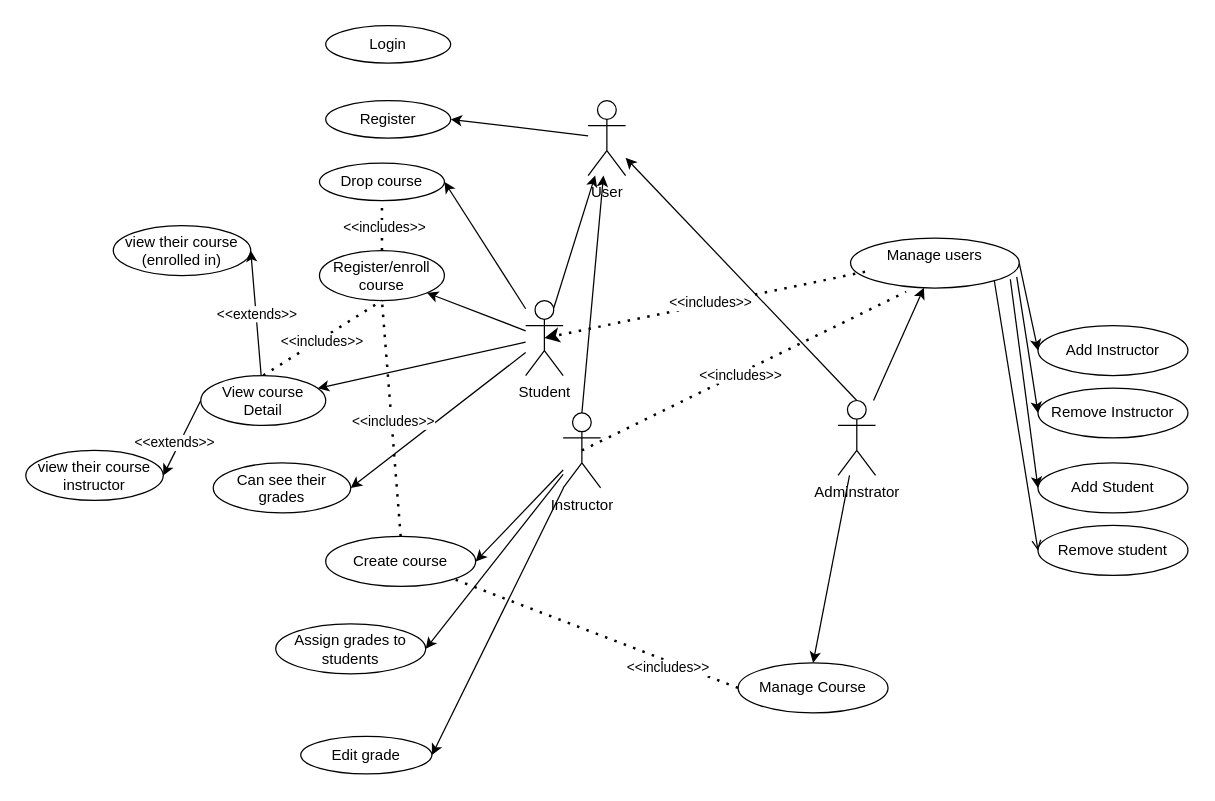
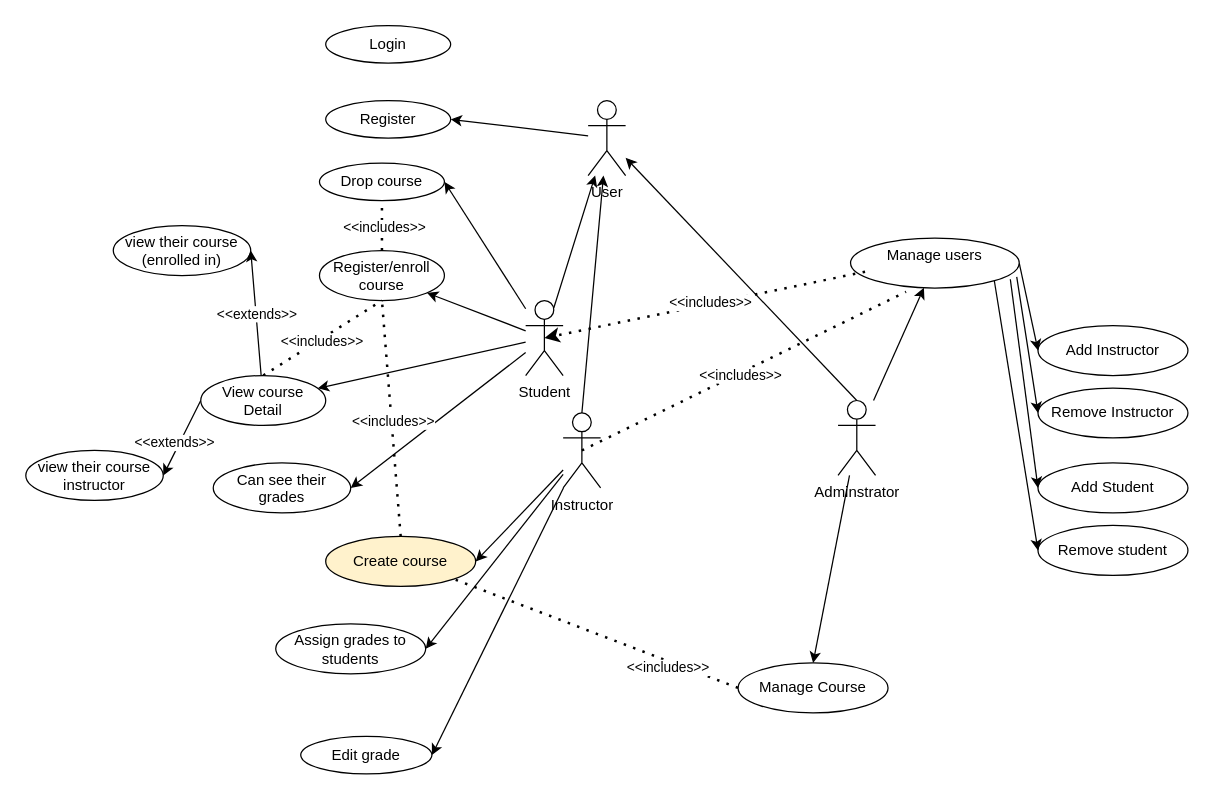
edge "Manage users" -> "Remove student": arrowhead open -> classic
node "Create course": fillcolor #ffffff -> #fff2cc
